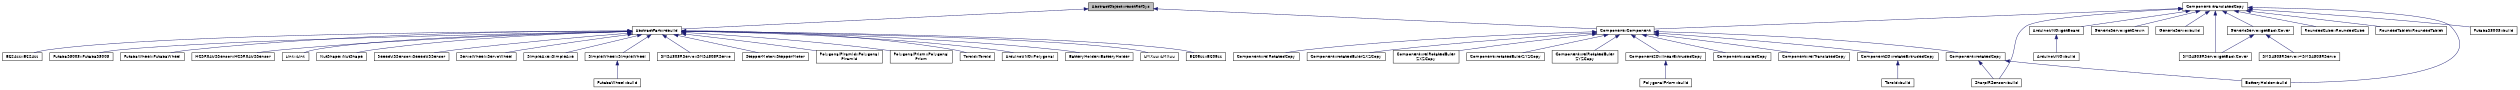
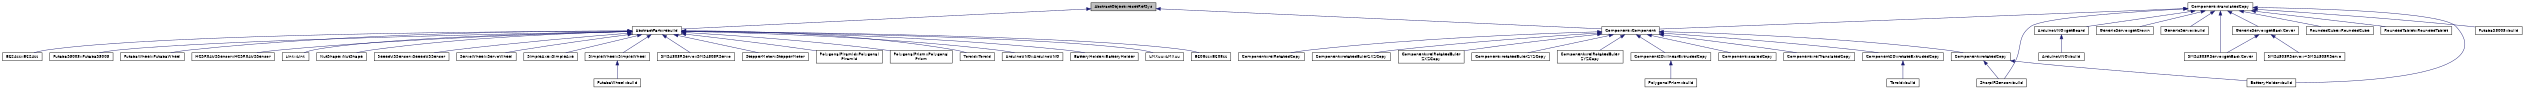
node "ArduinoUNO::Polygonal": label "ArduinoUNO::Polygonal" -> "ArduinoUNO::ArduinoUNO"
